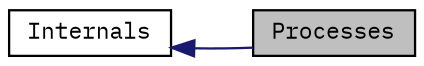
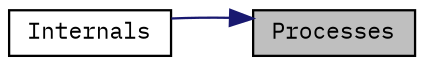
edge "Processes" -> "Internals": reversed
